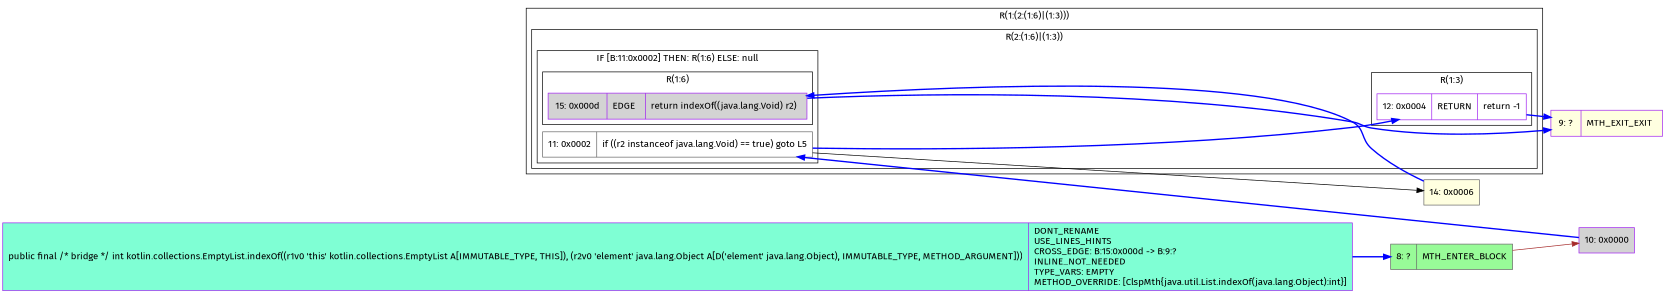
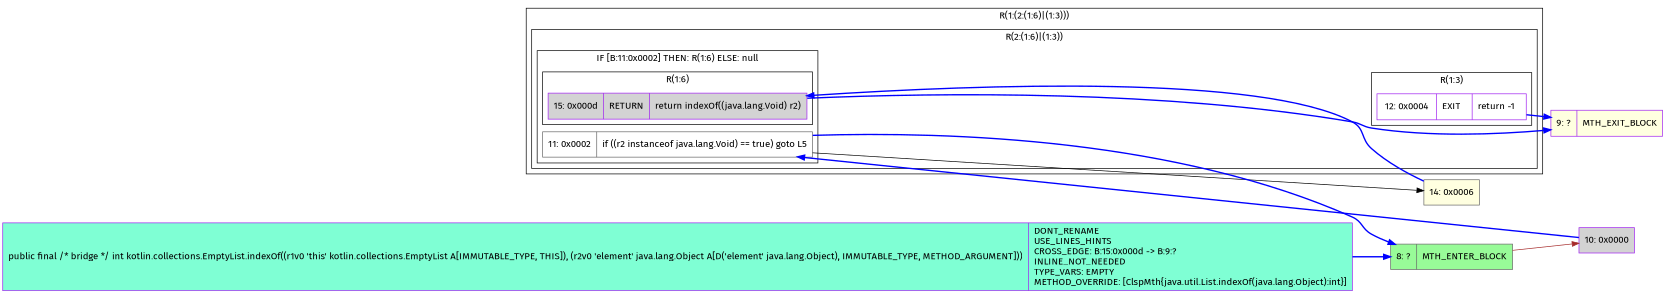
node "15: 0x000d": text "EDGE" -> "RETURN"
node "12: 0x0004": text "RETURN" -> "EXIT"
node "9: ?": text "MTH_EXIT_EXIT" -> "MTH_EXIT_BLOCK"
edge "11: 0x0002" -> "12: 0x0004": now "11: 0x0002" -> "8: ?"
